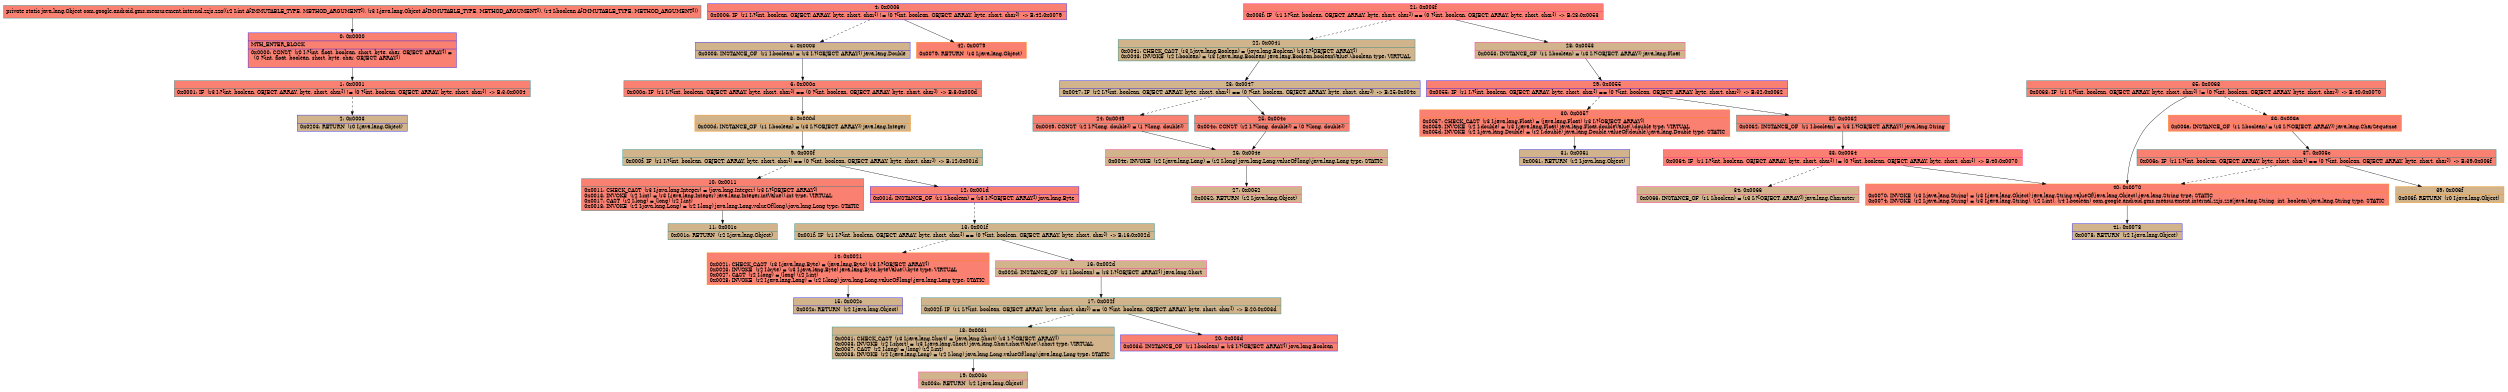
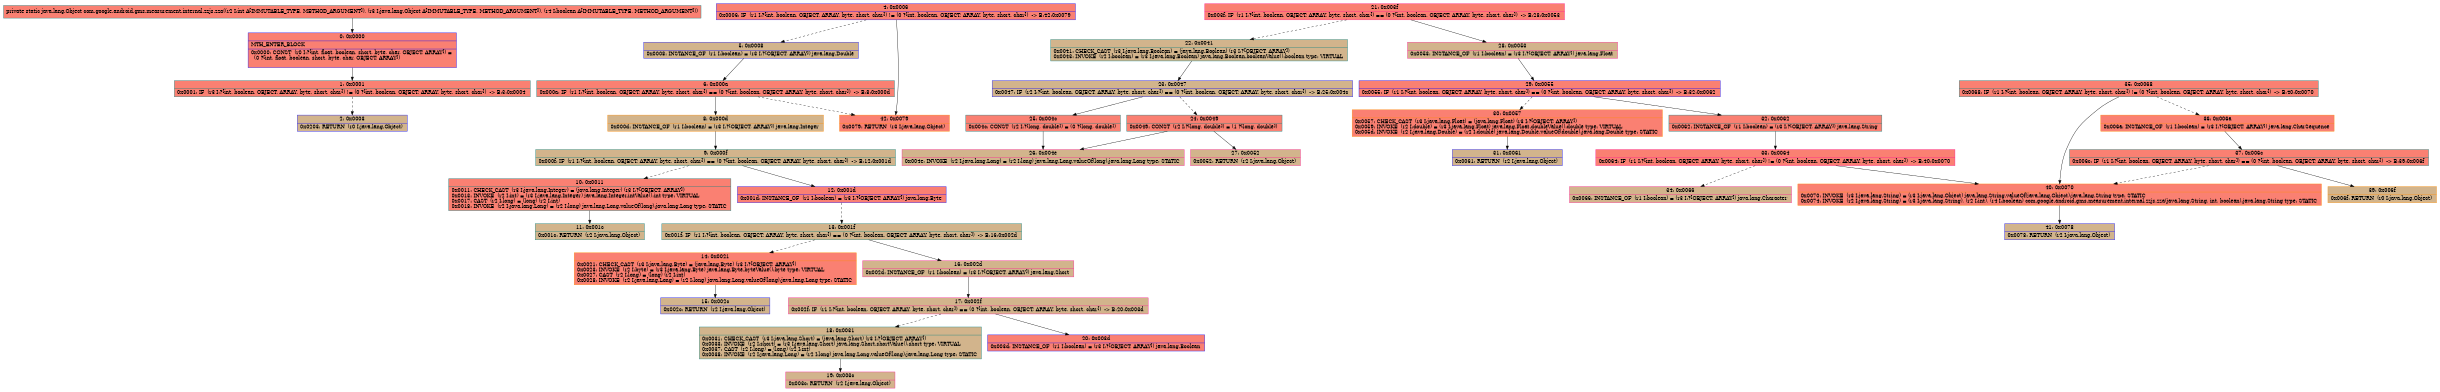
edge "6: 0x000a" -> "42: 0x0079": added
edge "26: 0x004e" -> "27: 0x0052": now "24: 0x0049" -> "27: 0x0052"
node "17: 0x002f": color teal -> deeppink
